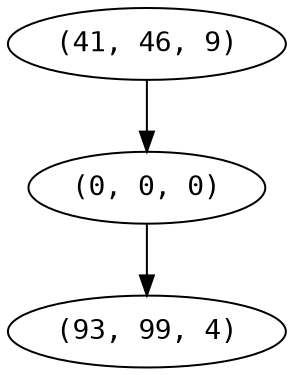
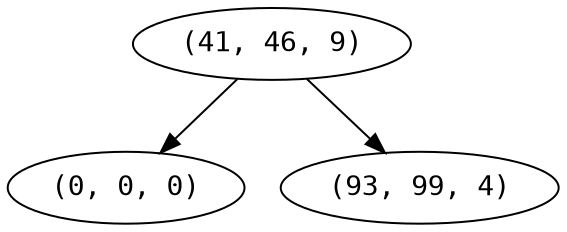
edge "(0, 0, 0)" -> "(93, 99, 4)": now "(41, 46, 9)" -> "(93, 99, 4)"
